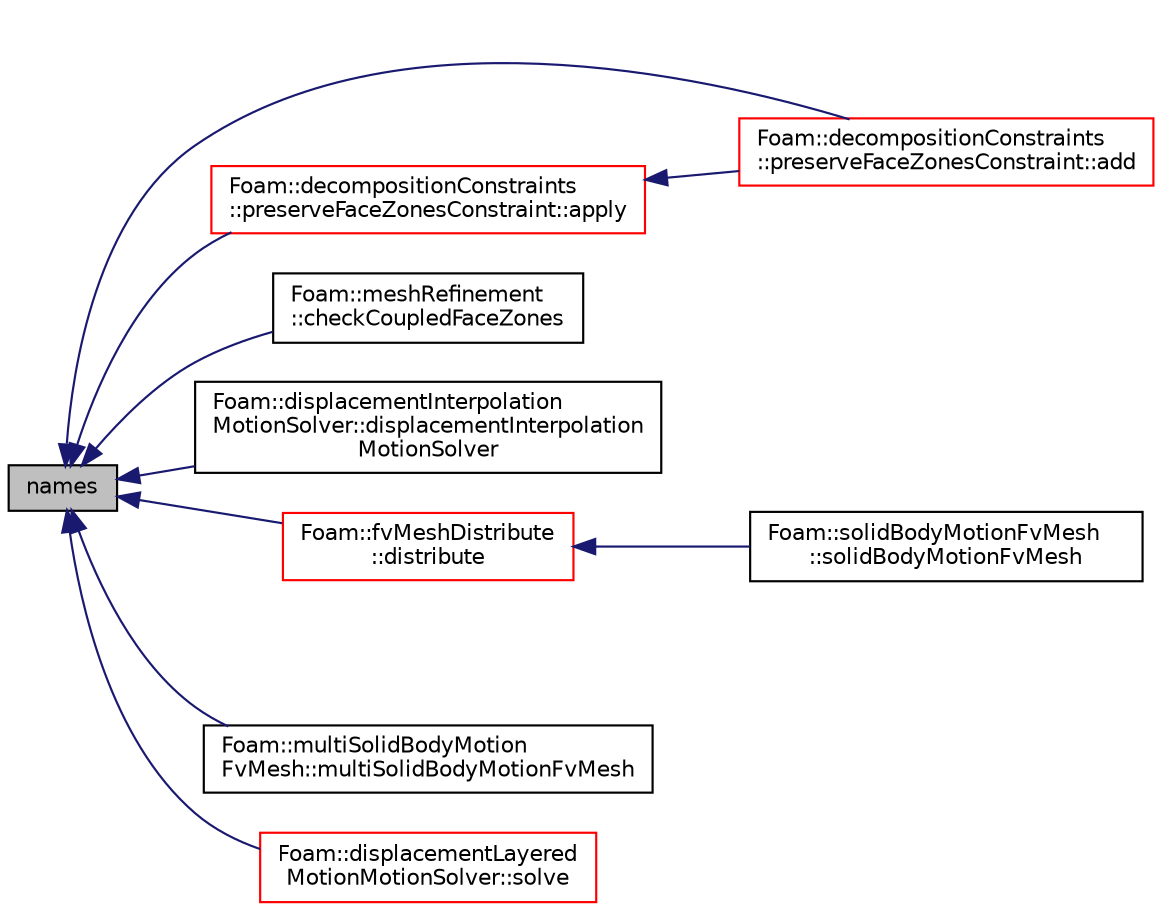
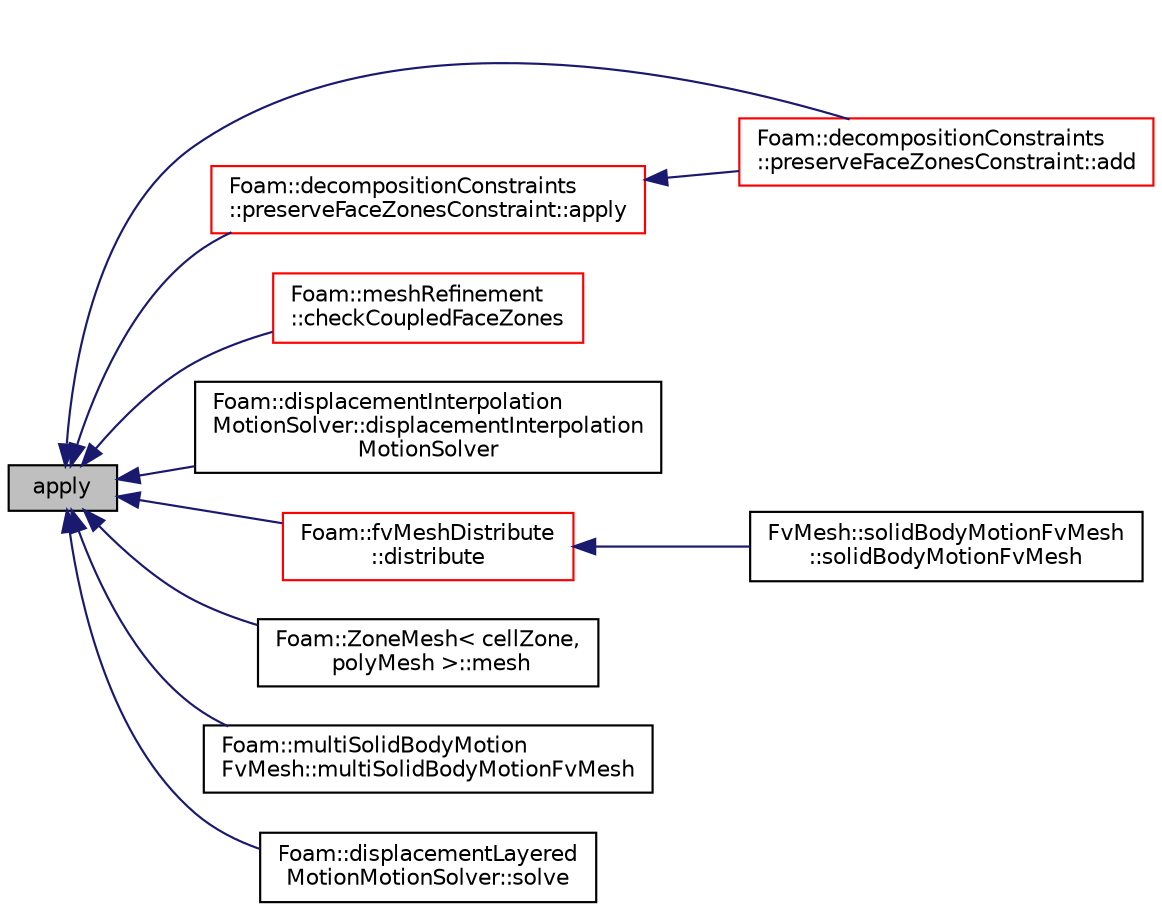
node "Foam::meshRefinement ::checkCoupledFaceZones": color black -> red
node "names": label "names" -> "apply"
node "Foam::solidBodyMotionFvMesh ::solidBodyMotionFvMesh": label "Foam::solidBodyMotionFvMesh ::solidBodyMotionFvMesh" -> "FvMesh::solidBodyMotionFvMesh ::solidBodyMotionFvMesh"
node "Foam::ZoneMesh< cellZone, polyMesh >::mesh": added
node "Foam::displacementLayered MotionMotionSolver::solve": color red -> black
